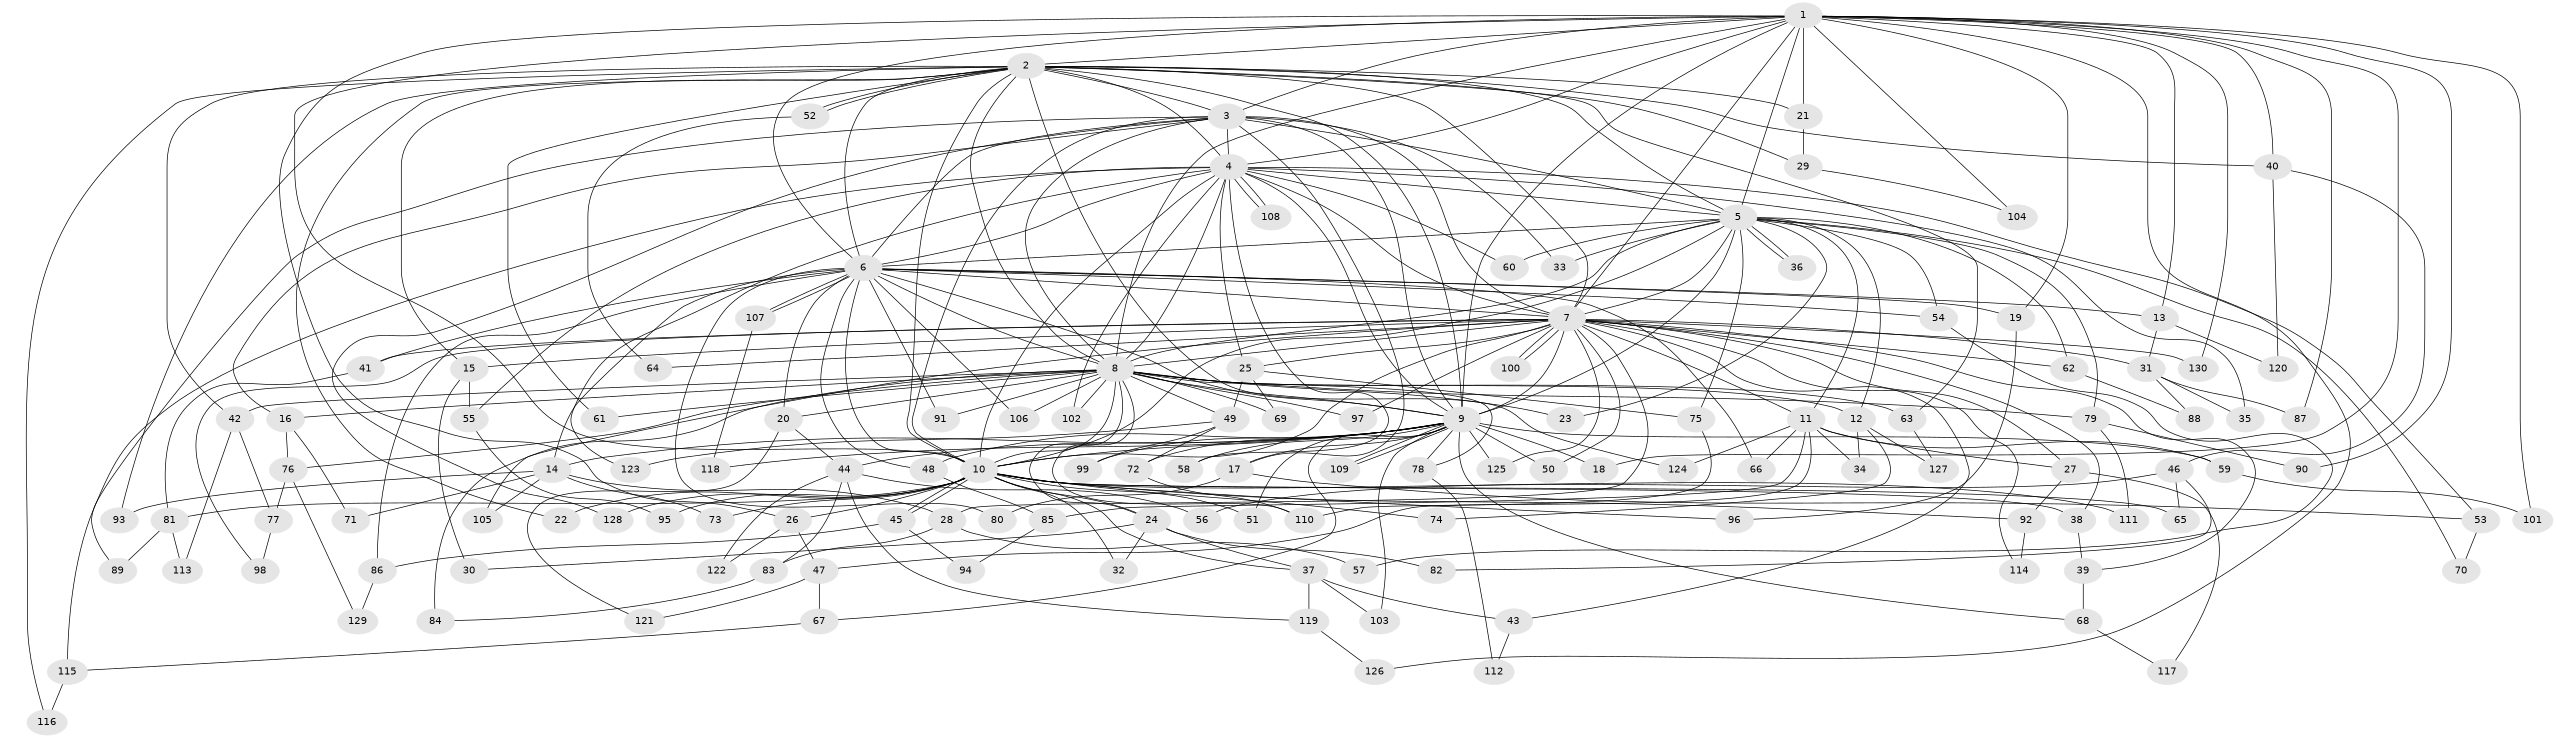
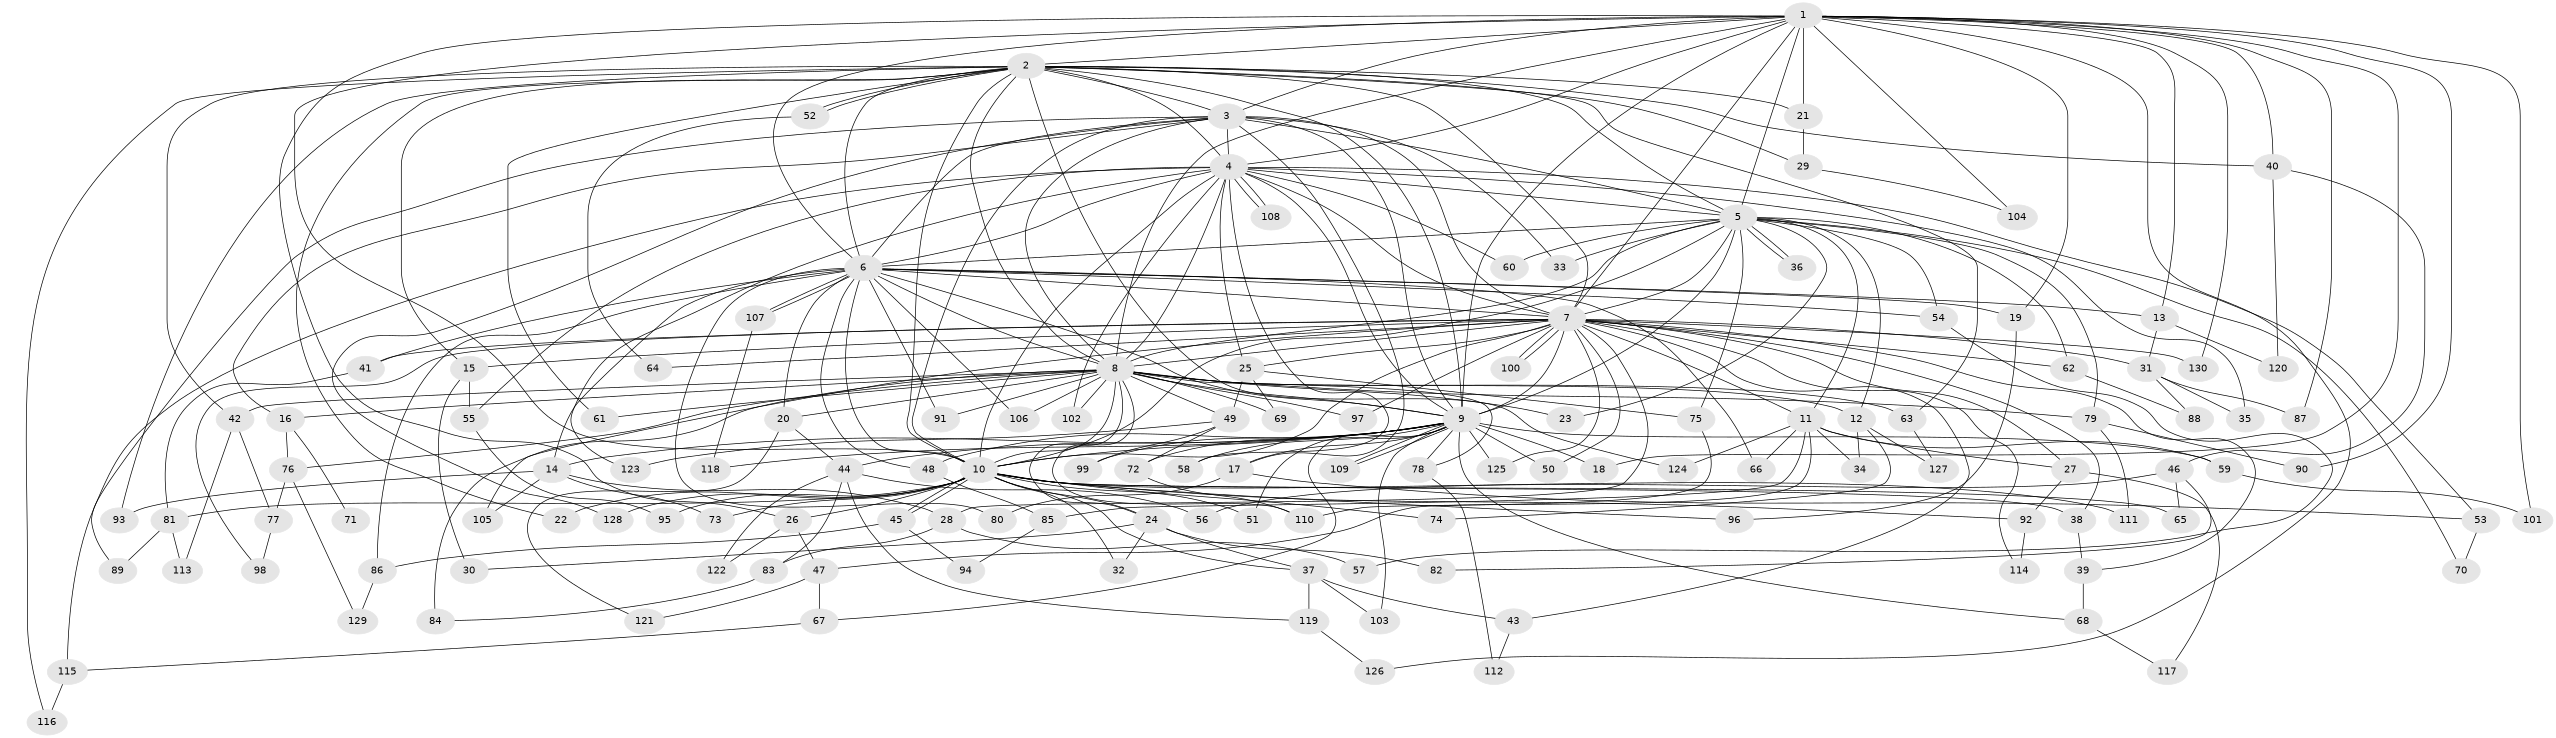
edge "14" -- "71": removed
